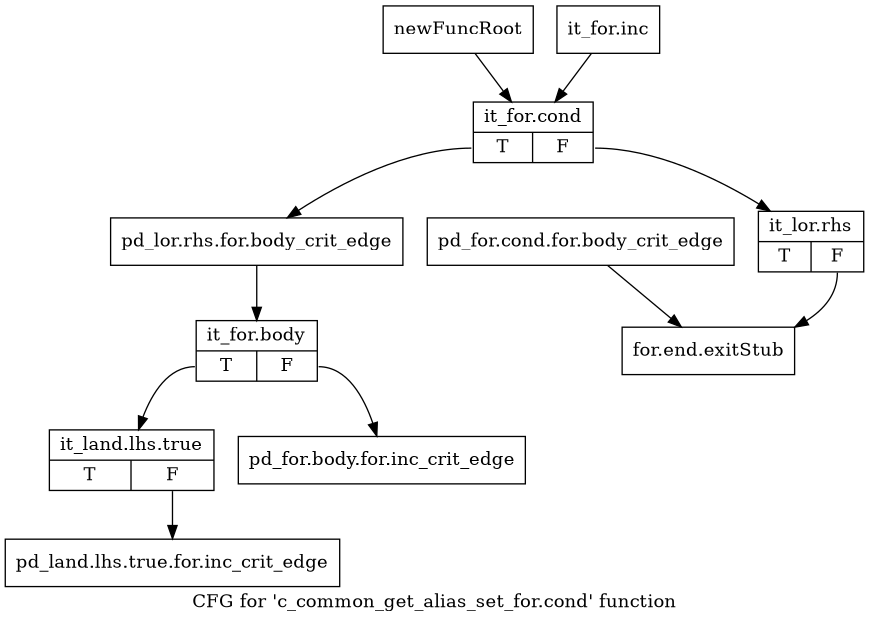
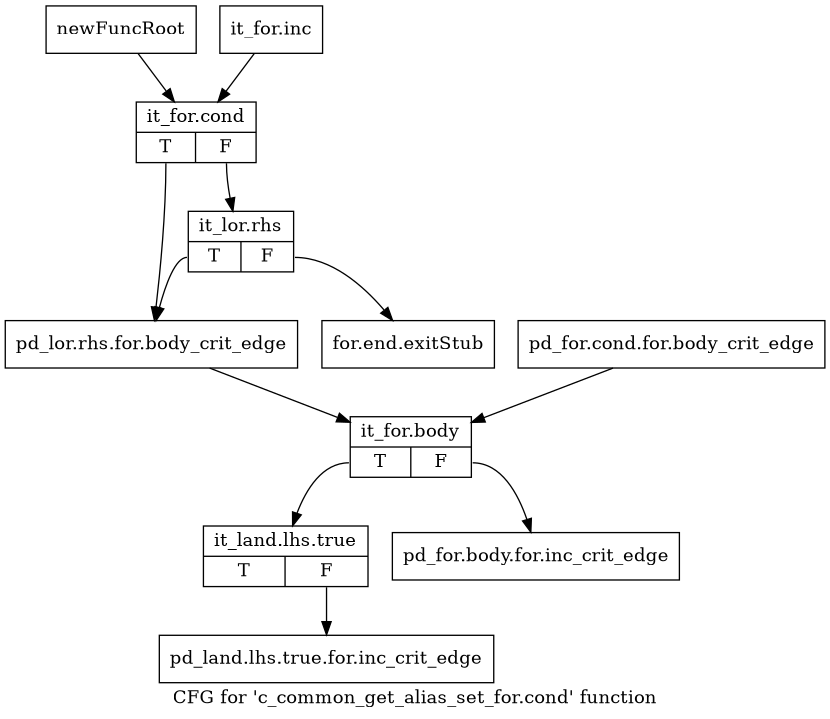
edge "it_lor.rhs" -> "pd_lor.rhs.for.body_crit_edge": added
edge "pd_for.cond.for.body_crit_edge" -> "for.end.exitStub": now "pd_for.cond.for.body_crit_edge" -> "it_for.body"
